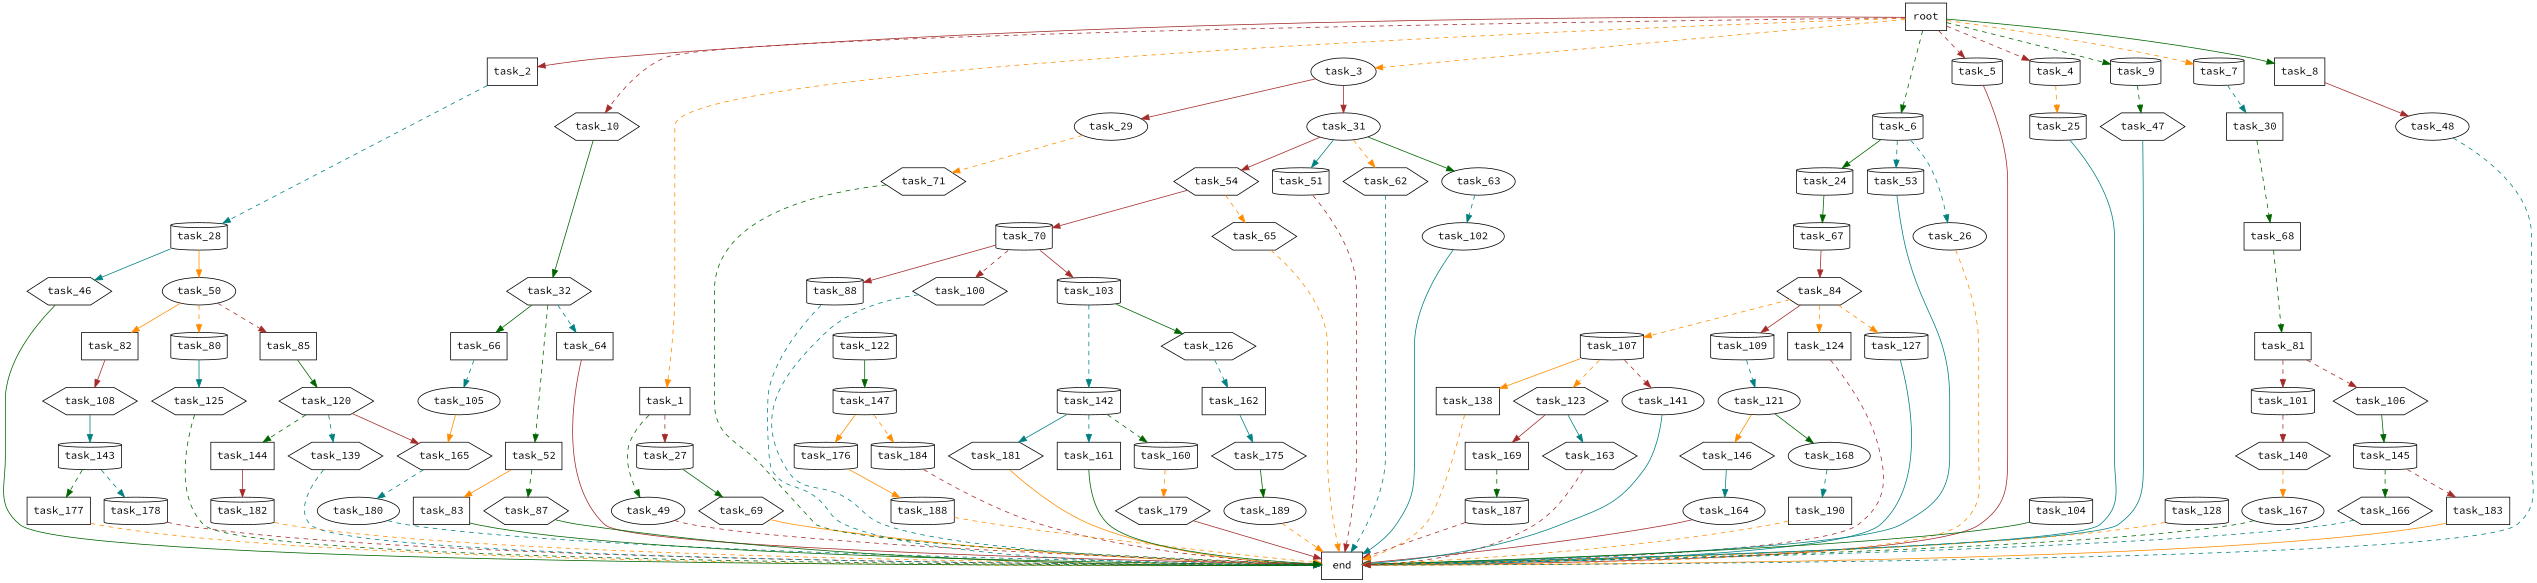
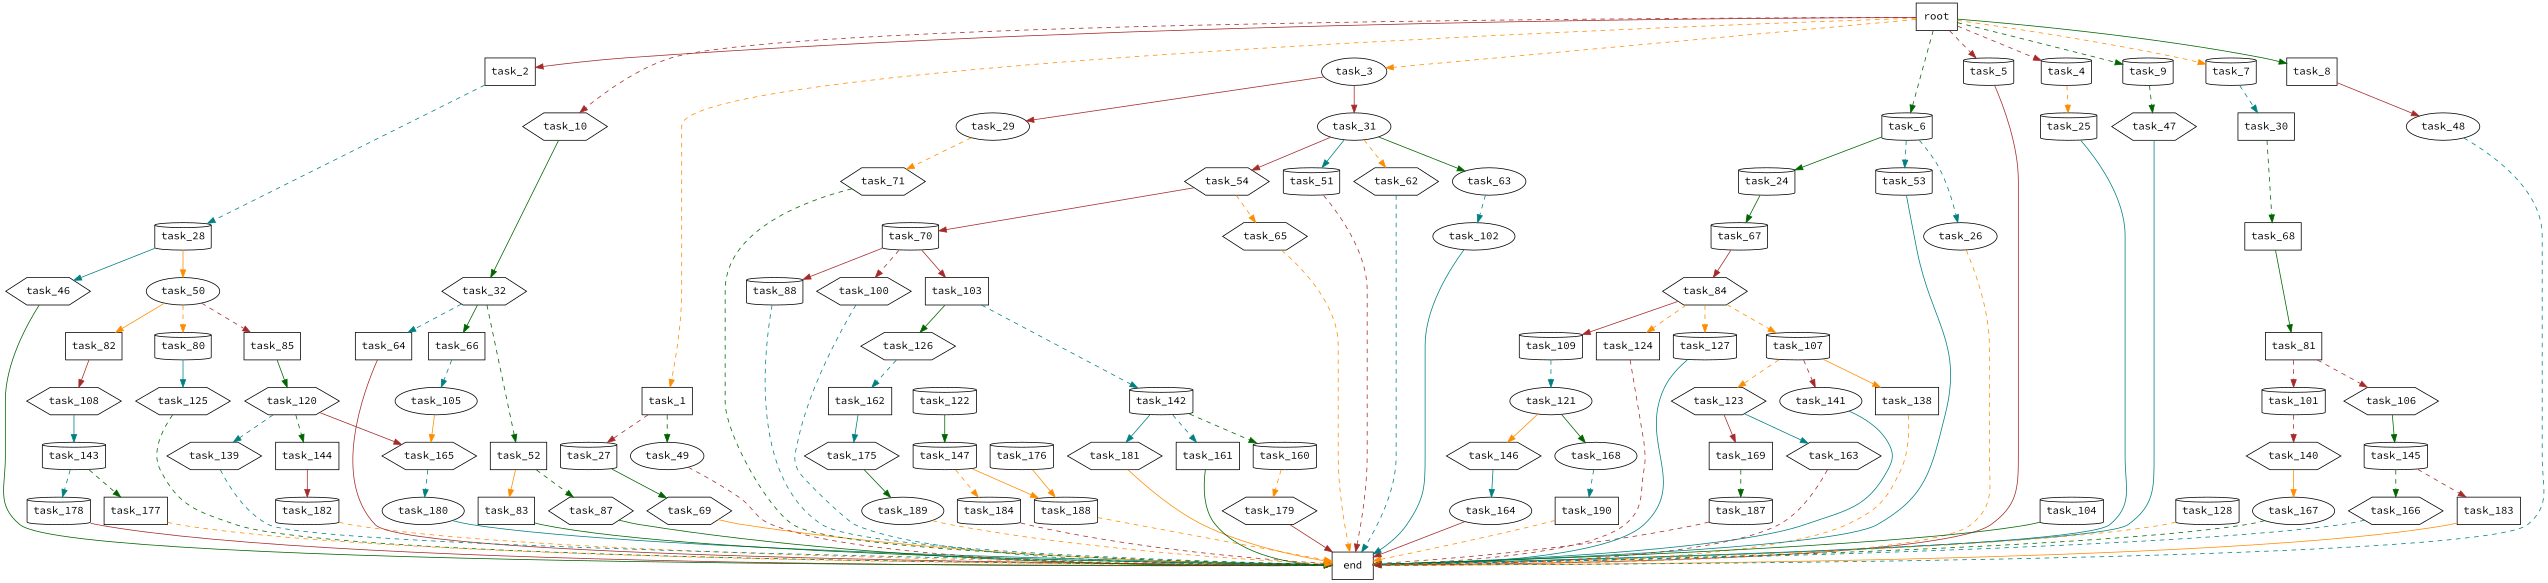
edge "task_68" -> "task_81": style dashed -> solid
node "task_103": shape cylinder -> box
edge "task_147" -> "task_176": now "task_147" -> "task_188"
edge "task_140" -> "task_167": style dashed -> solid
edge "task_180" -> "end": style dashed -> solid
edge "task_178" -> "end": style dashed -> solid
